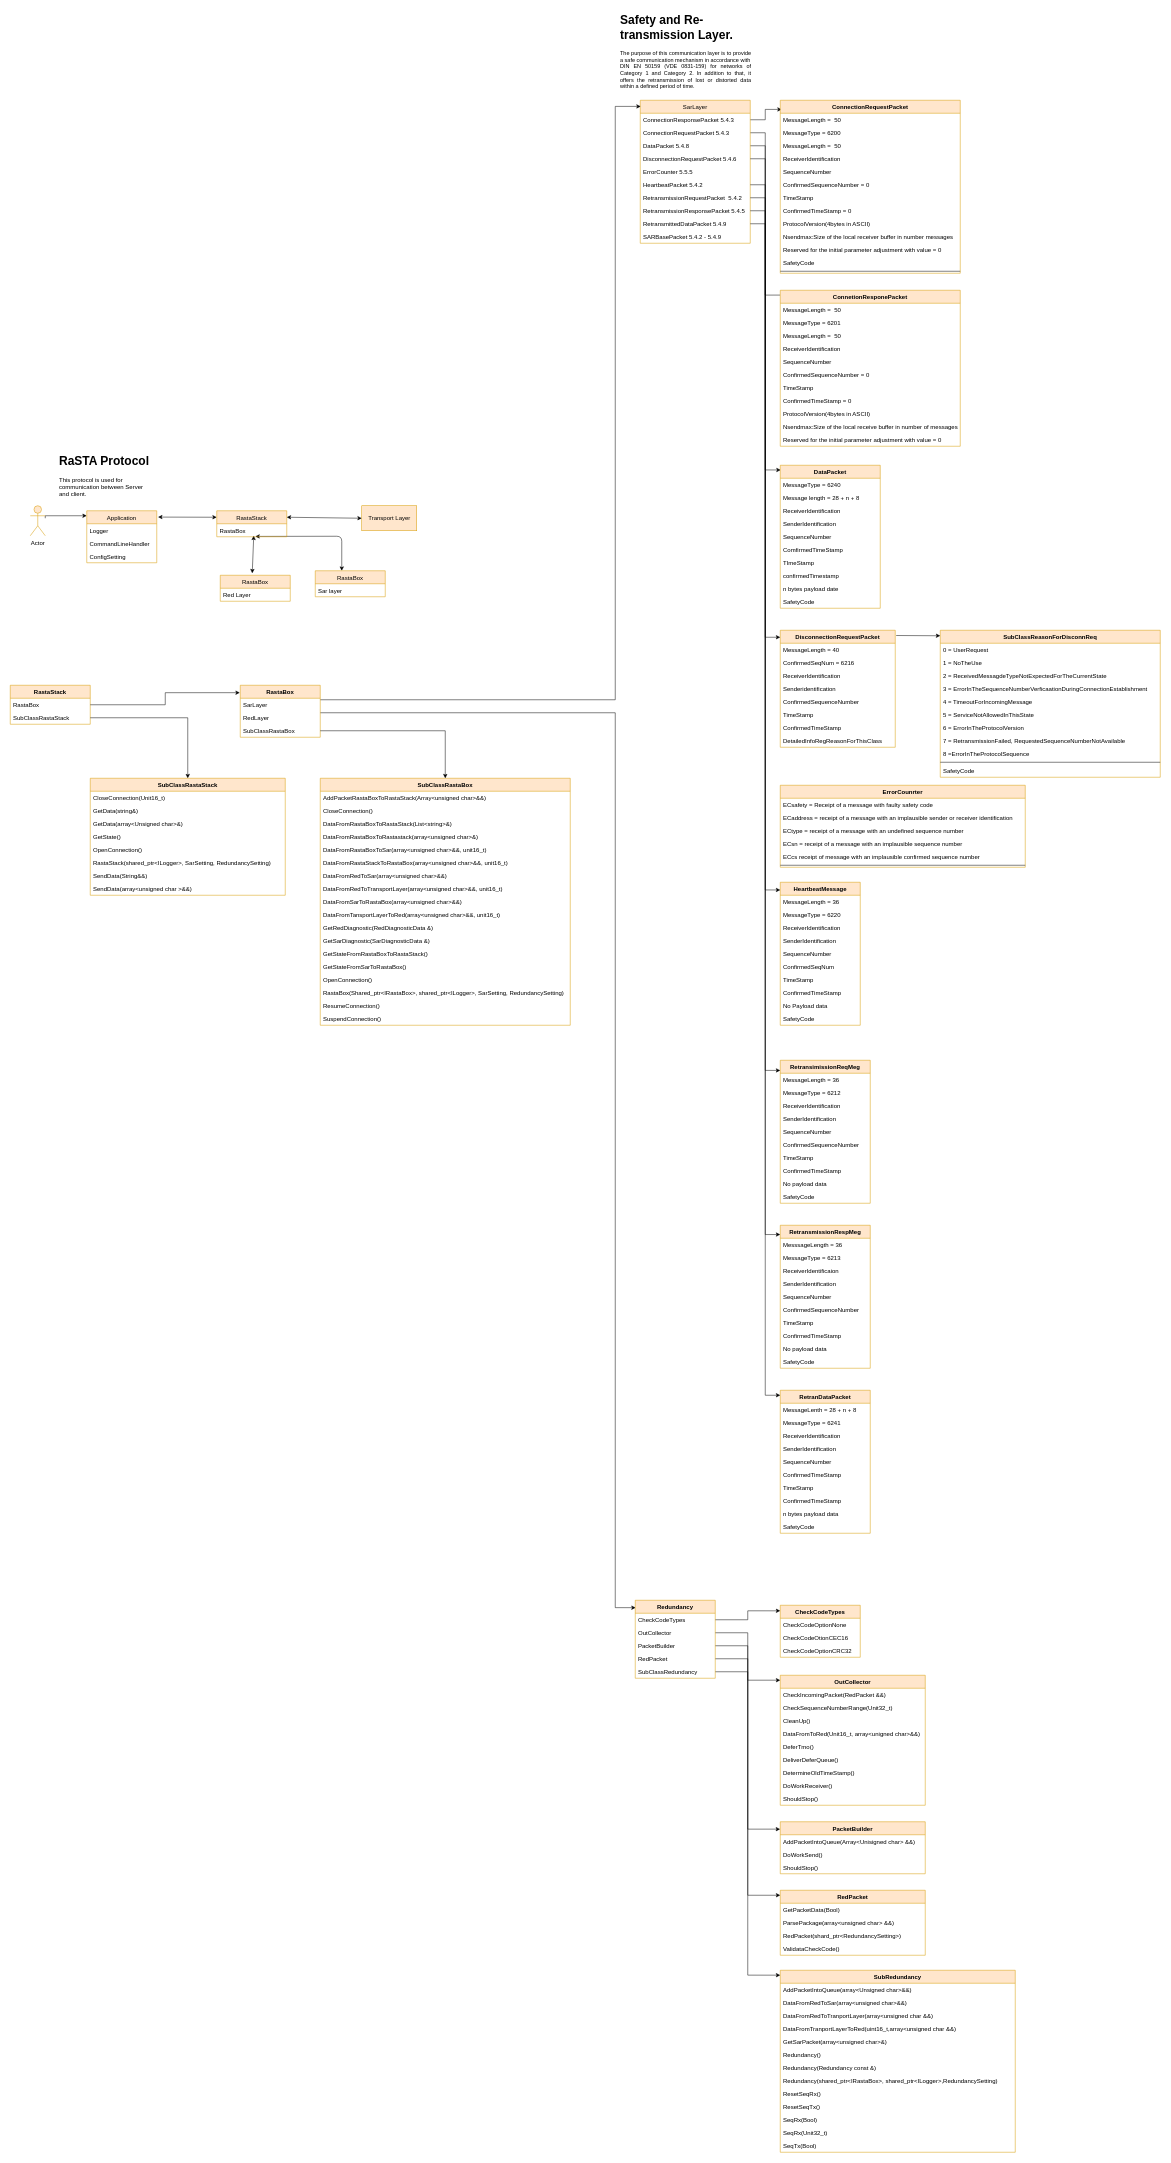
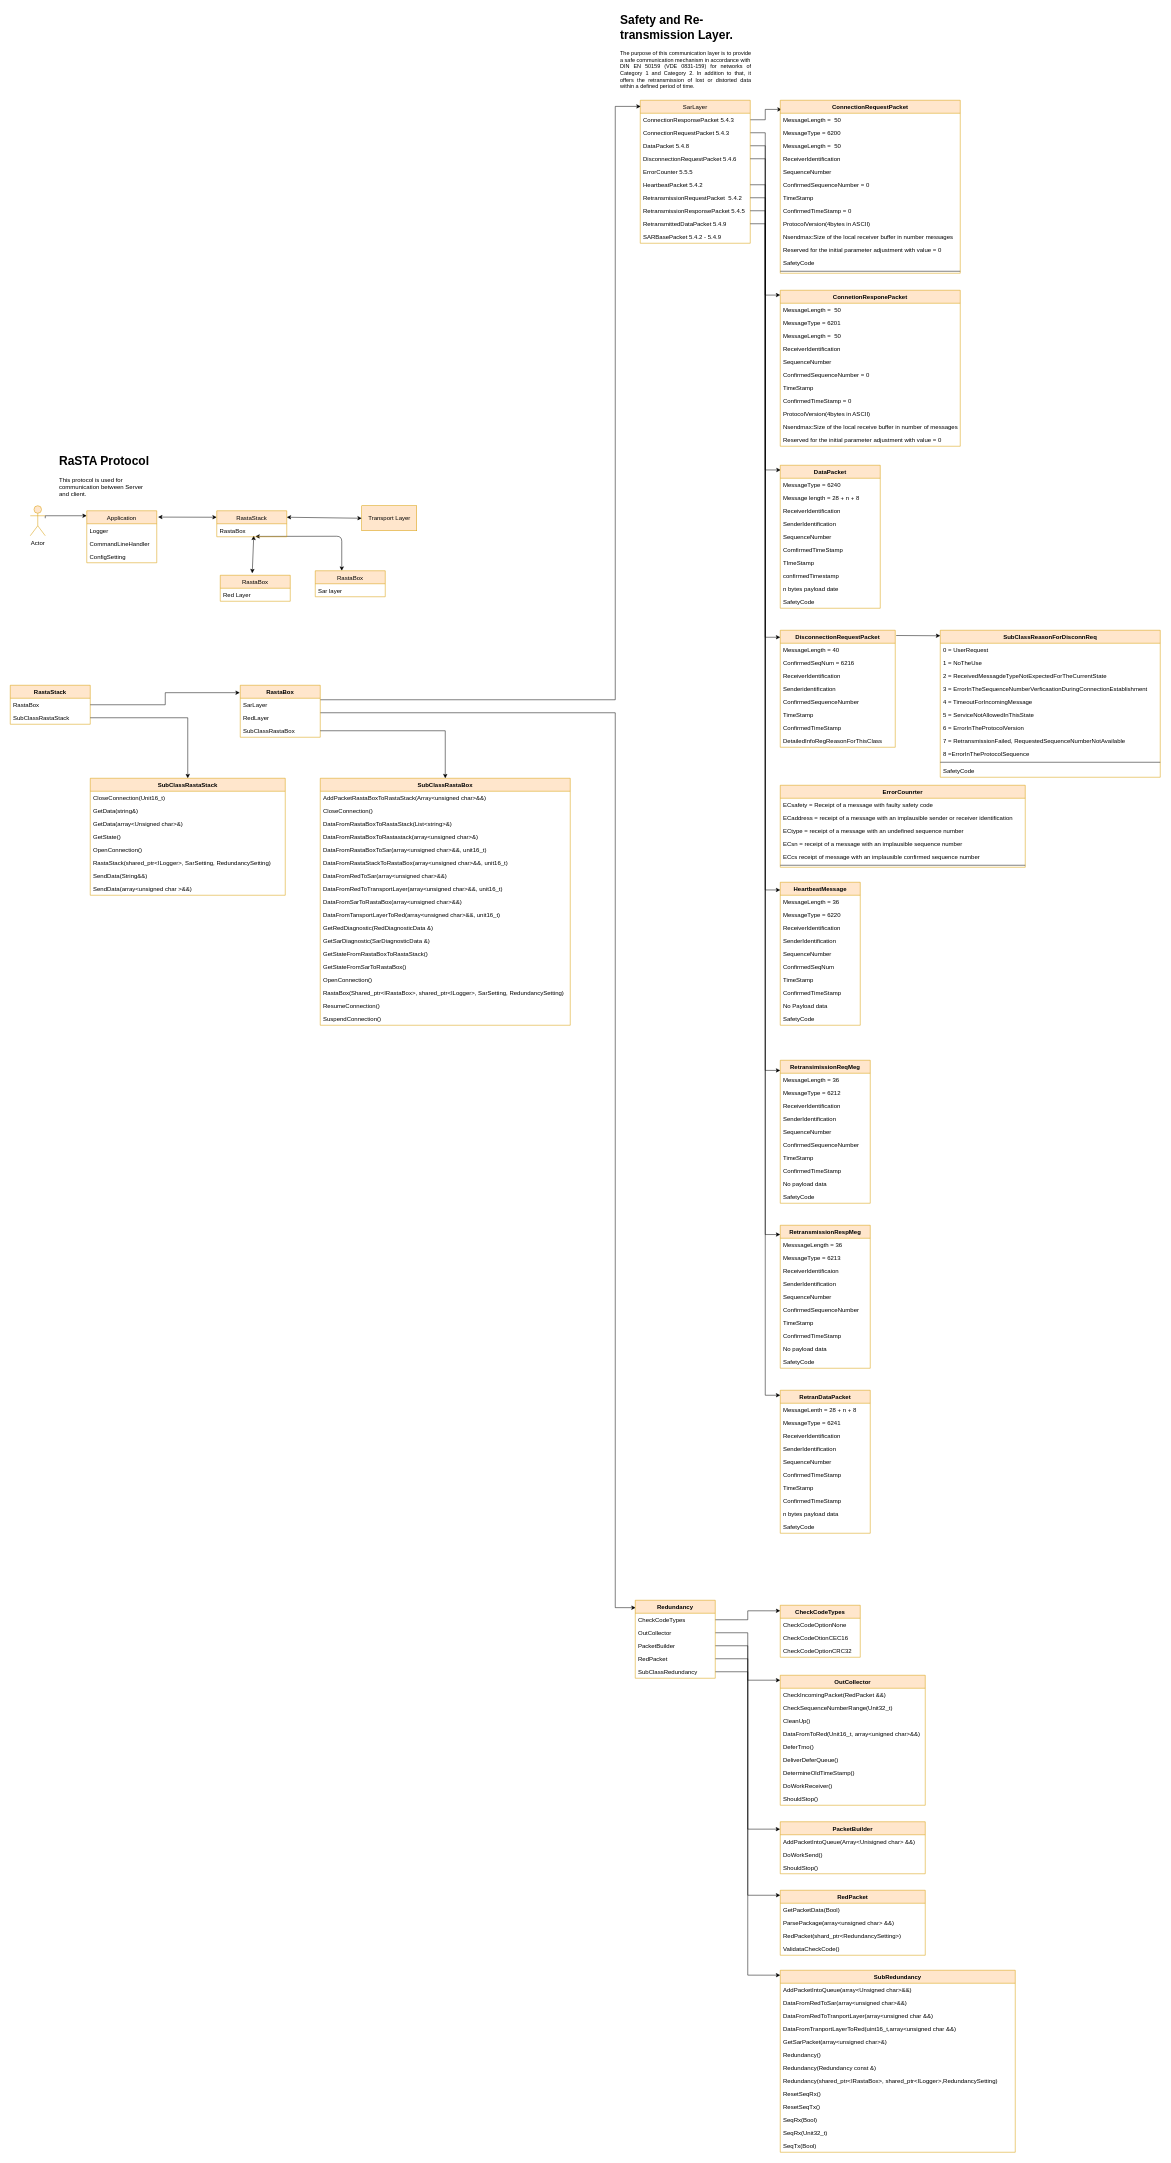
edge "ConnectionRequestPacket 5.4.3" -- "ConnetionResponePacket": arrowhead none -> classic
